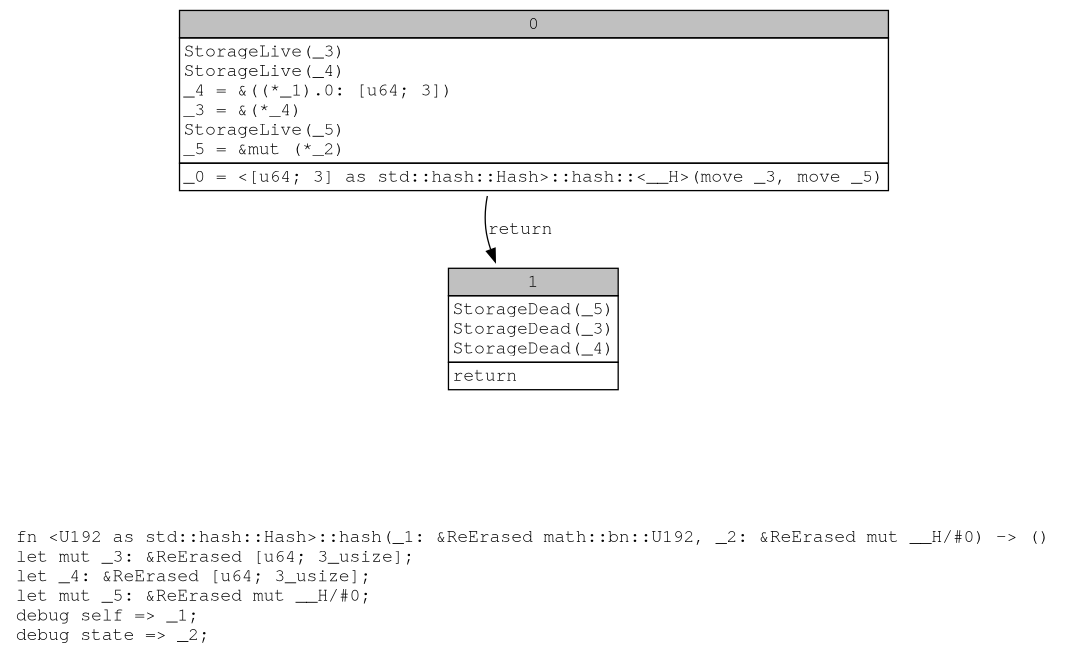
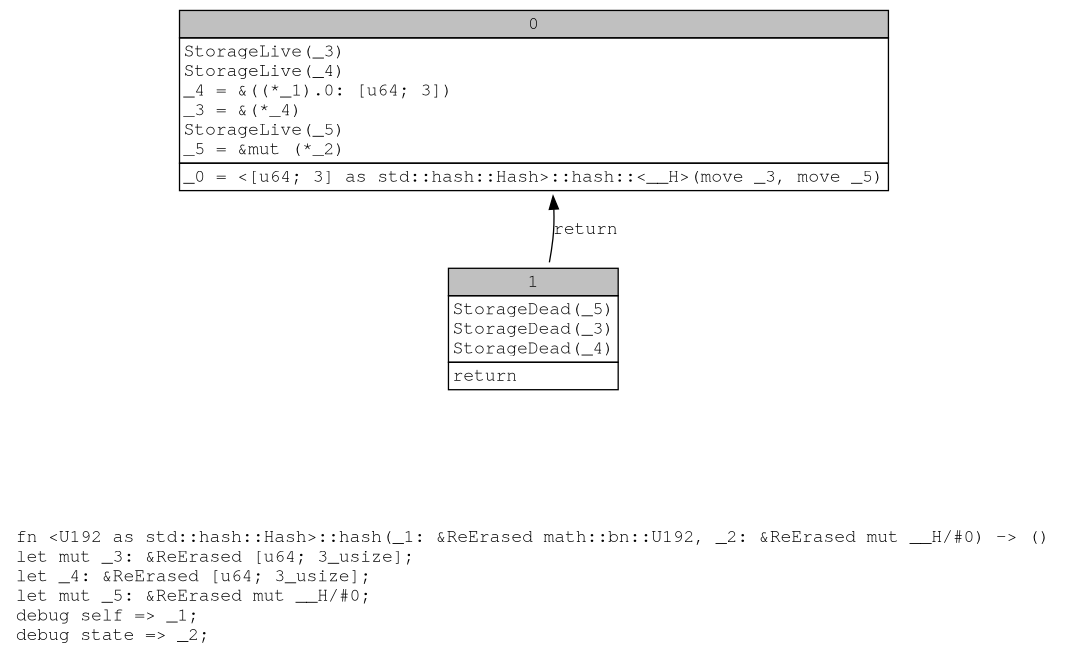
edge "0" -> "1": reversed
